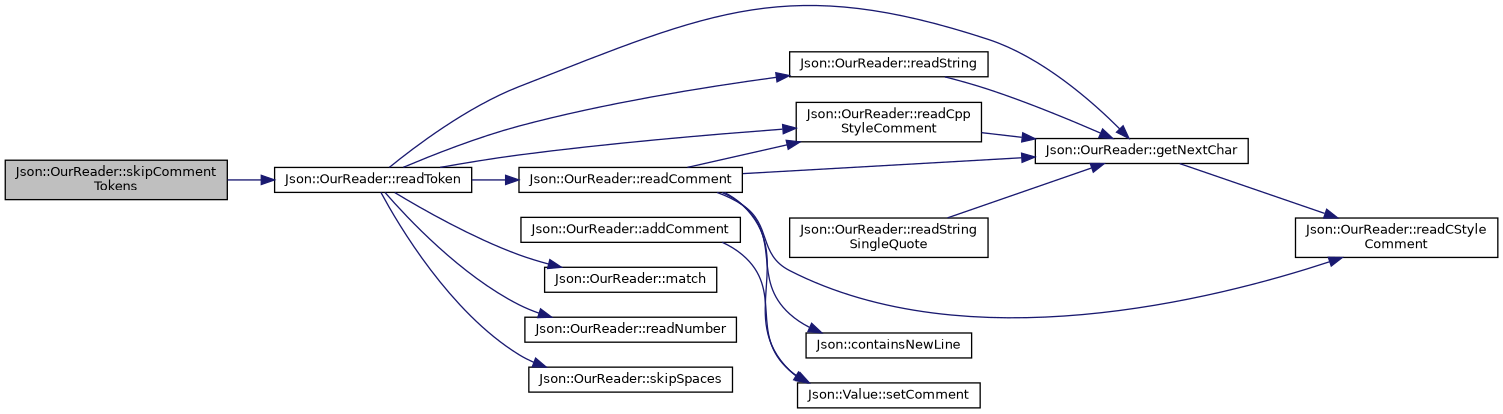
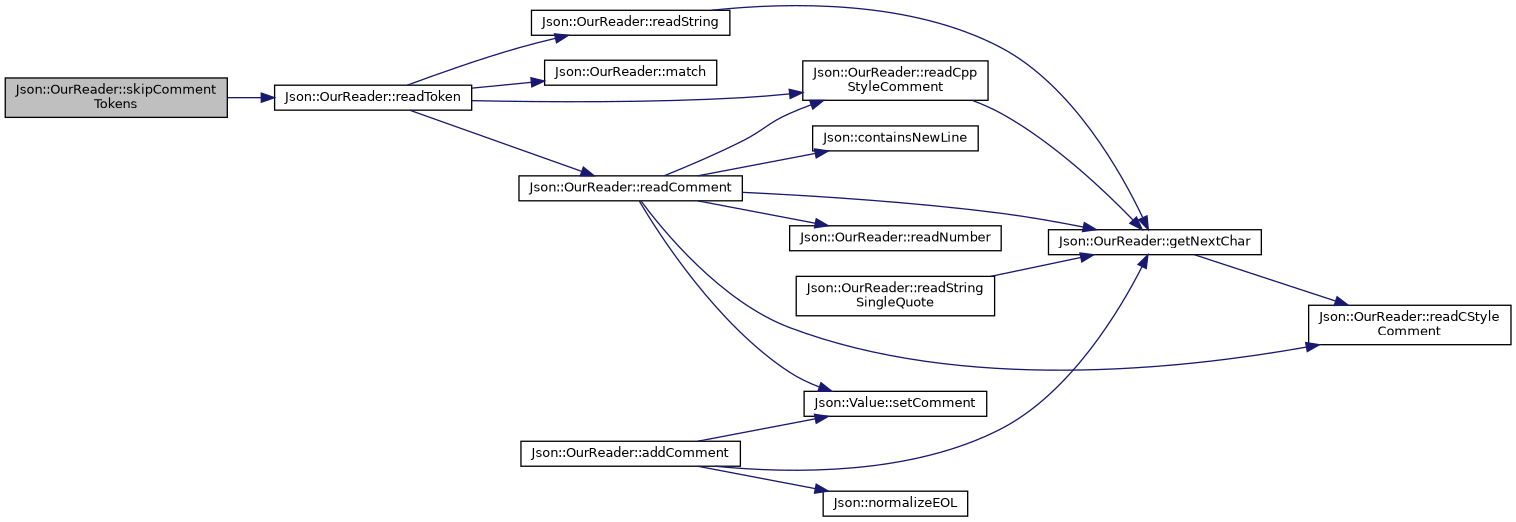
edge "Json::OurReader::readToken" -> "Json::OurReader::getNextChar": now "Json::OurReader::addComment" -> "Json::OurReader::getNextChar"
edge "Json::OurReader::readToken" -> "Json::OurReader::readNumber": now "Json::OurReader::readComment" -> "Json::OurReader::readNumber"
node "Json::OurReader::skipSpaces": removed
node "Json::normalizeEOL": added
